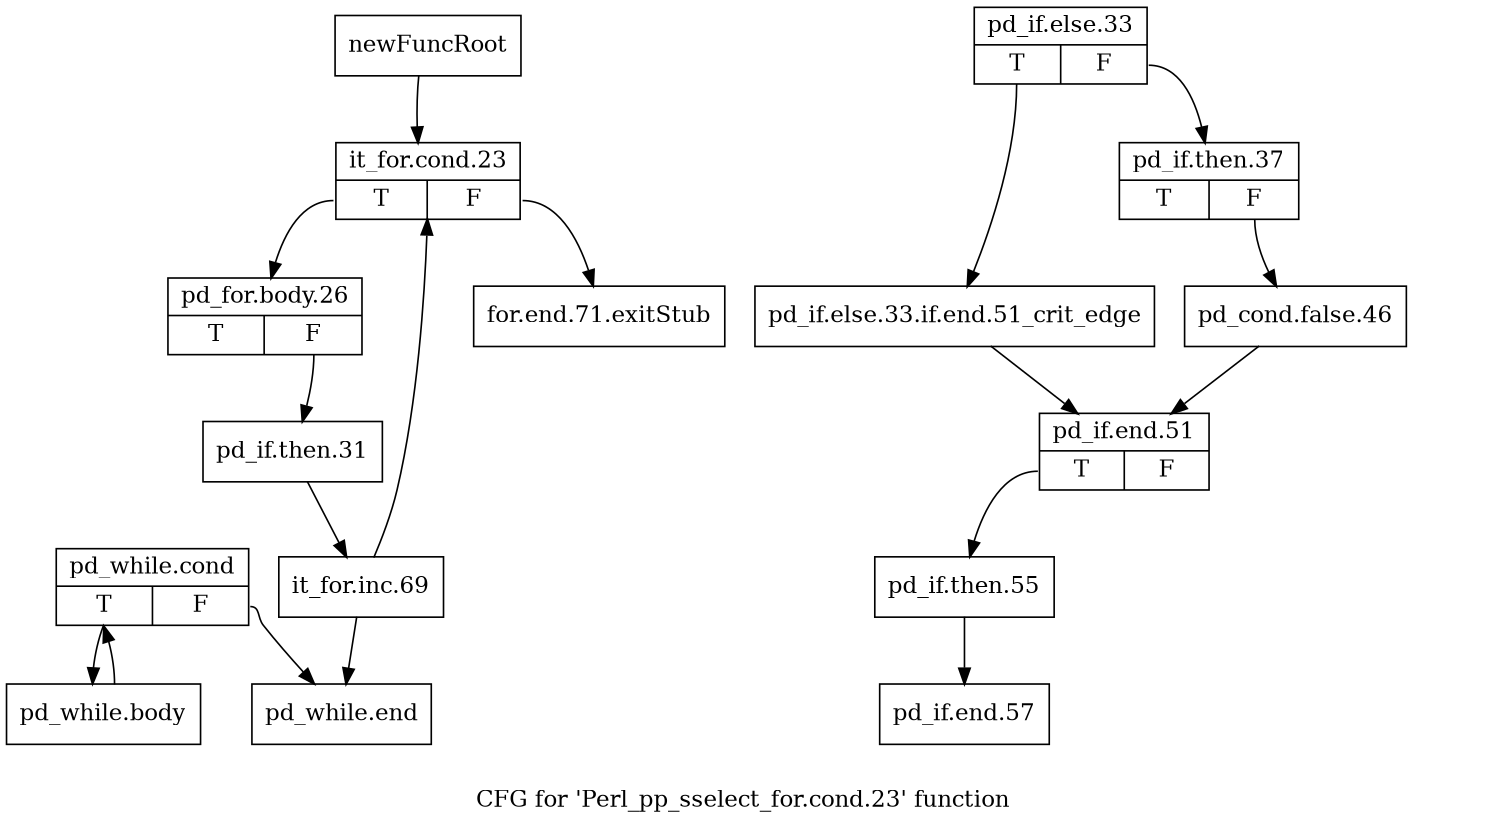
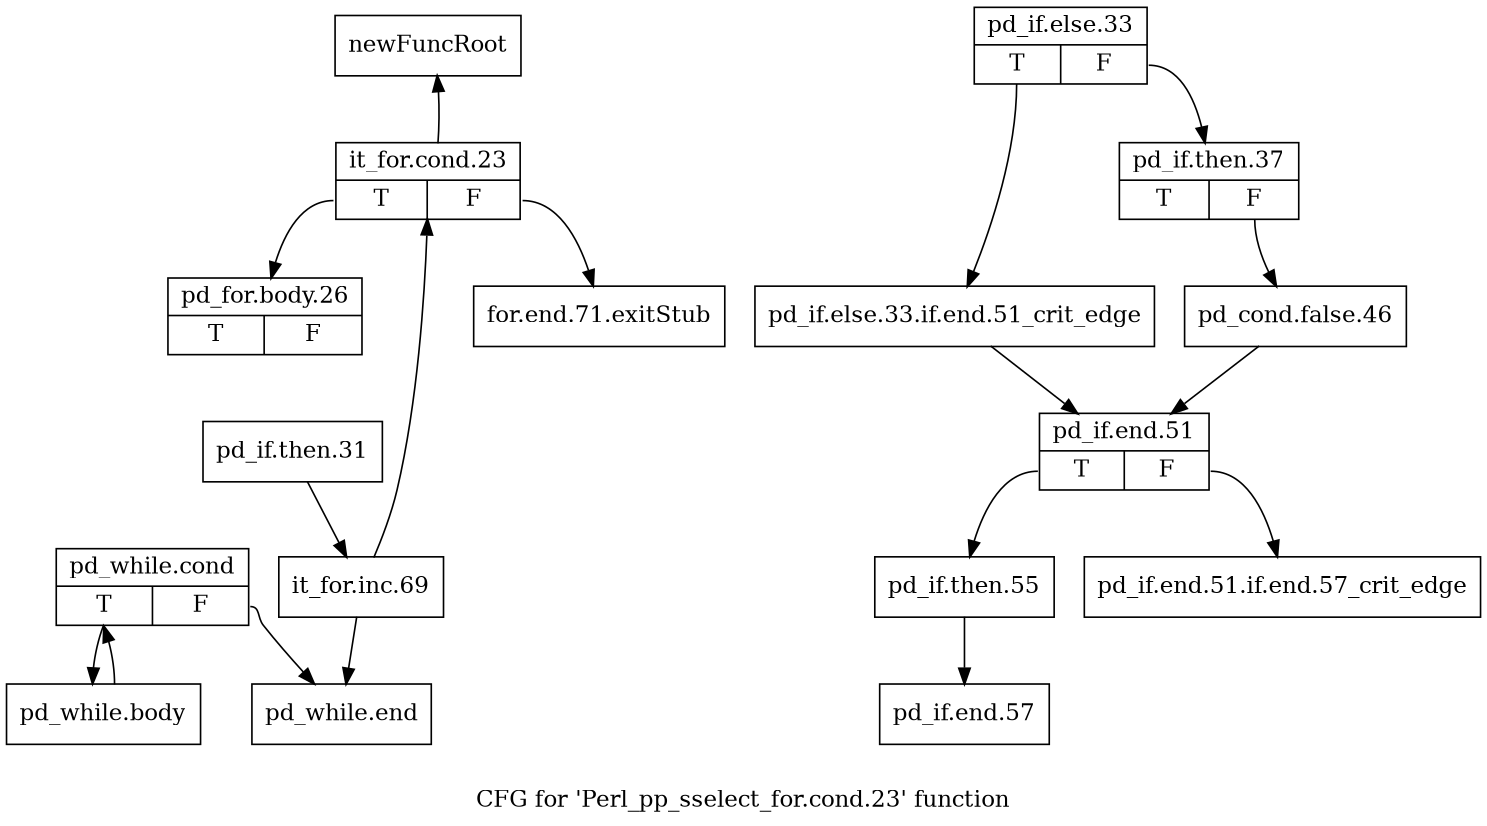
edge "newFuncRoot" -> "it_for.cond.23": reversed
edge "pd_for.body.26" -> "pd_if.then.31": removed
node "pd_if.end.51.if.end.57_crit_edge": added
